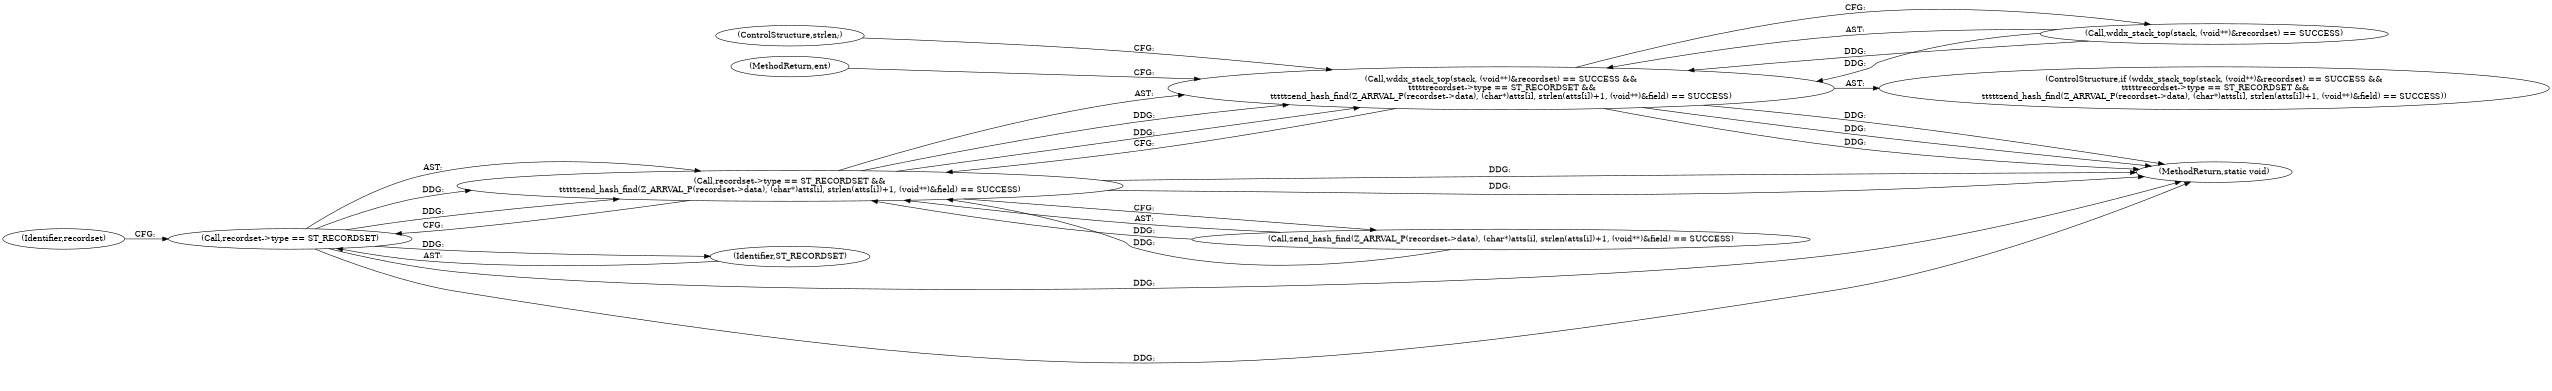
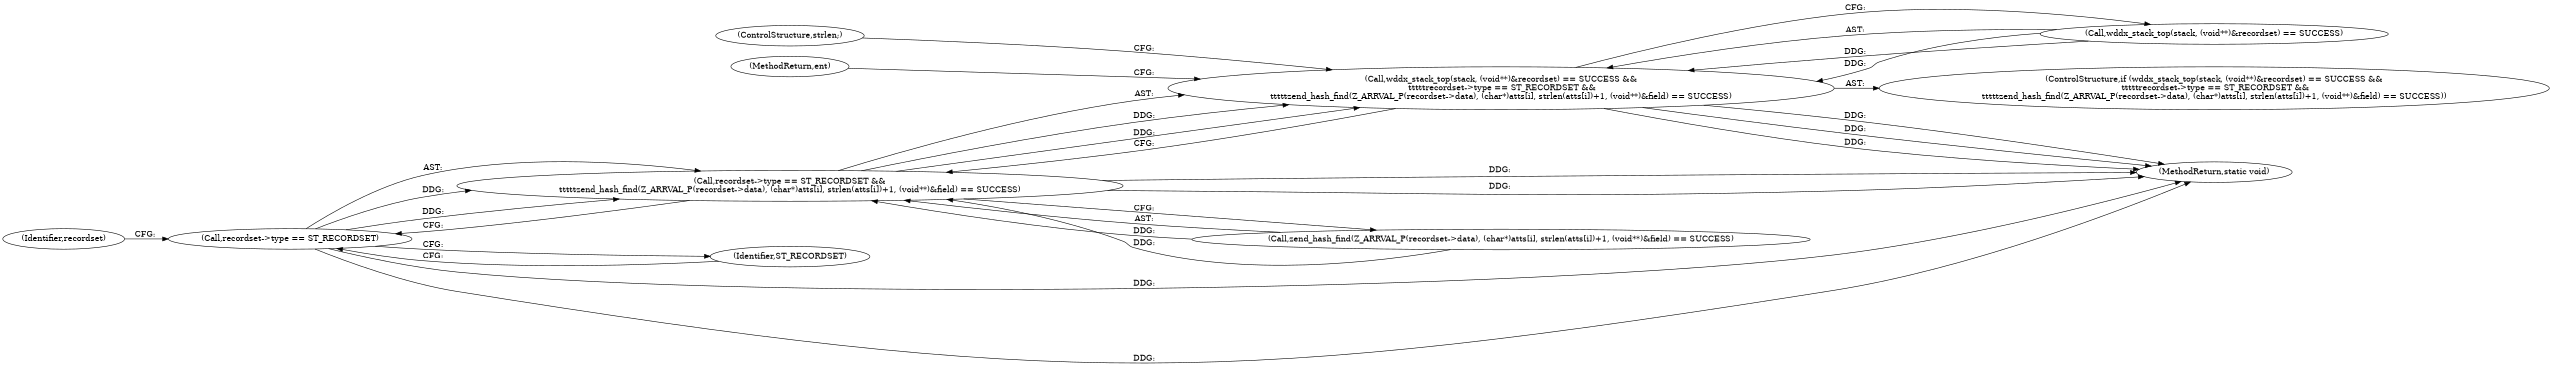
edge "(Call,recordset->type == ST_RECORDSET)" -> "(Identifier,ST_RECORDSET)": label "DDG: " -> "CFG: "
edge "(Identifier,ST_RECORDSET)" -> "(Call,recordset->type == ST_RECORDSET)": label "AST: " -> "CFG: "
